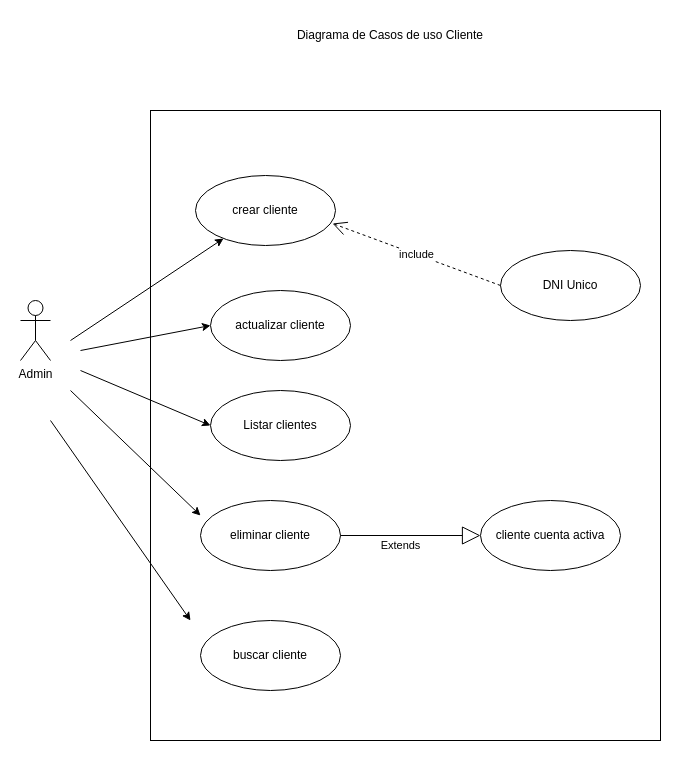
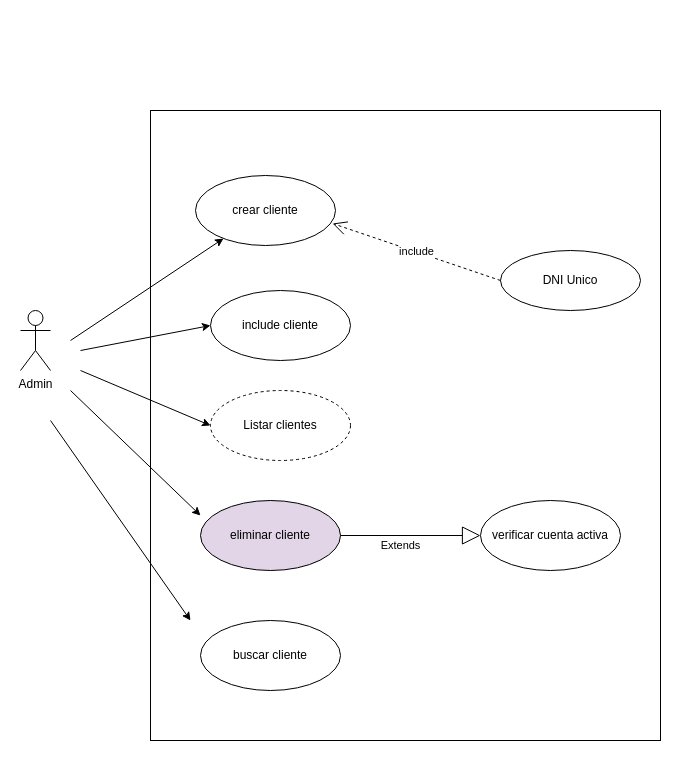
node "Diagrama de Casos de uso Cliente": removed
node "DNI Unico": size 140x70 -> 140x60
node "actualizar cliente": label "actualizar cliente" -> "include cliente"
node "Admin": moved (36, 331) -> (36, 341)
node "Listar clientes": style solid -> dashed
node "eliminar cliente": fillcolor #ffffff -> #e1d5e7
node "cliente cuenta activa": label "cliente cuenta activa" -> "verificar cuenta activa"
